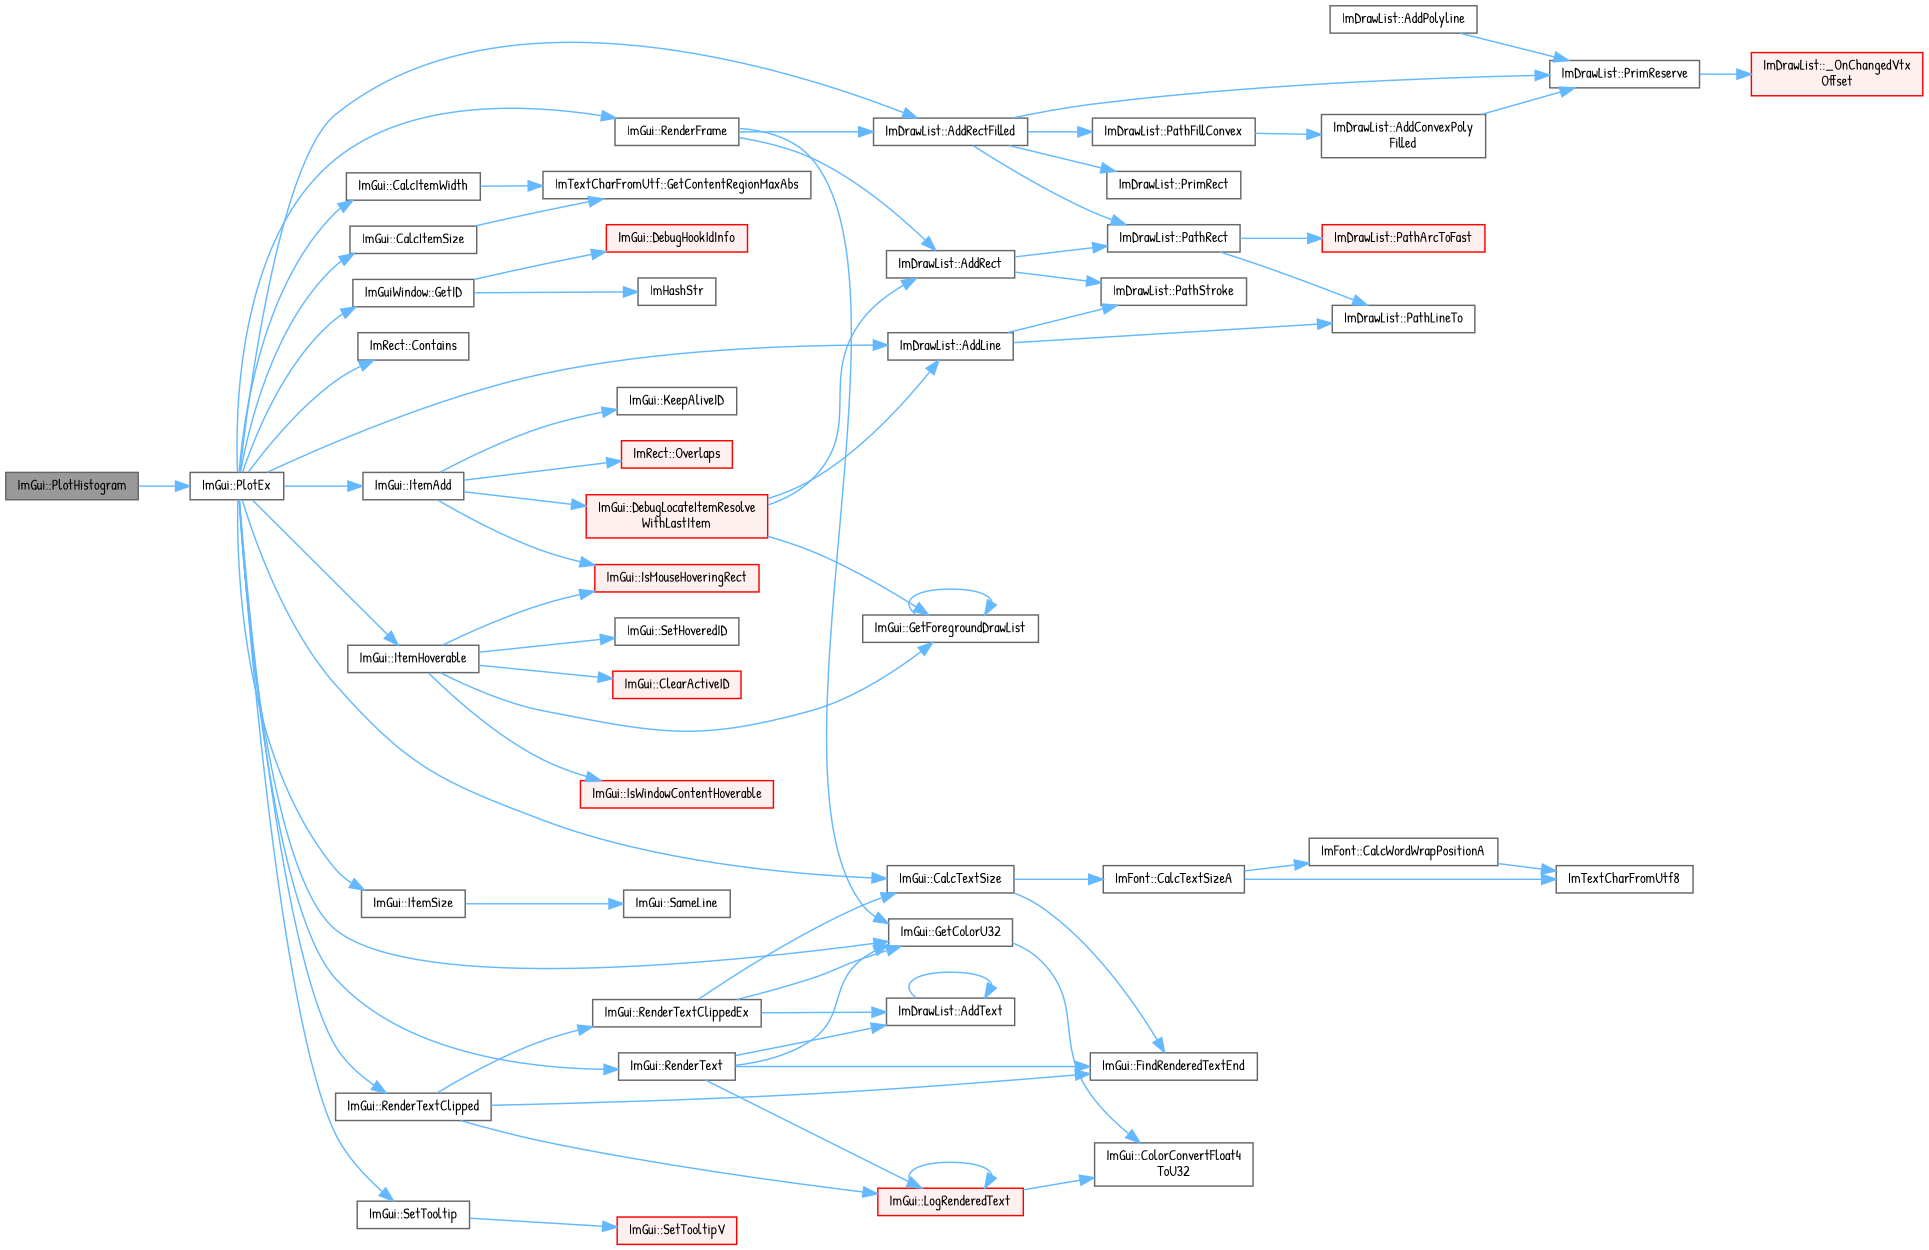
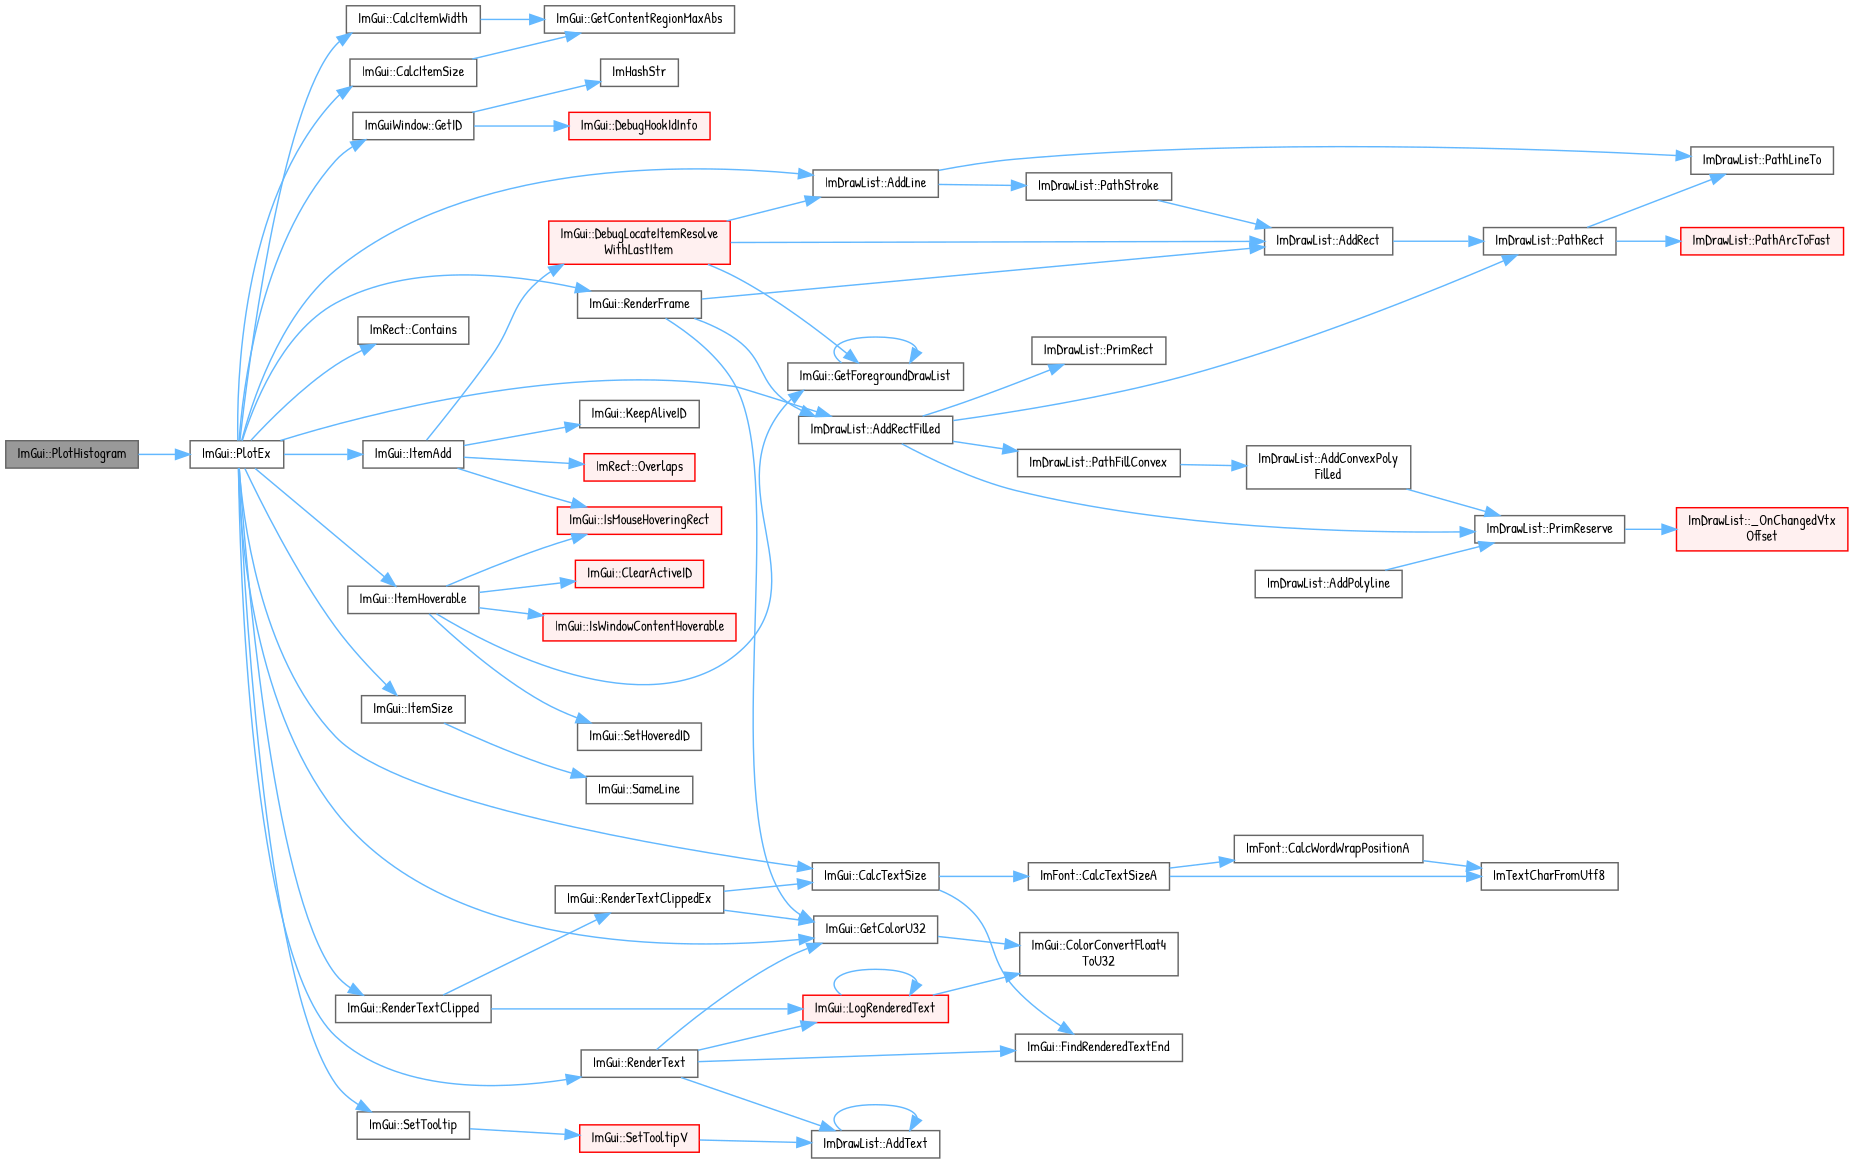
node "ImTextCharFromUtf::GetContentRegionMaxAbs": label "ImTextCharFromUtf::GetContentRegionMaxAbs" -> "ImGui::GetContentRegionMaxAbs"
edge "ImDrawList::AddRect" -> "ImDrawList::PathStroke": reversed
edge "ImGui::RenderTextClippedEx" -> "ImDrawList::AddText": now "ImGui::SetTooltipV" -> "ImDrawList::AddText"
edge "ImGui::RenderTextClipped" -> "ImGui::FindRenderedTextEnd": removed
